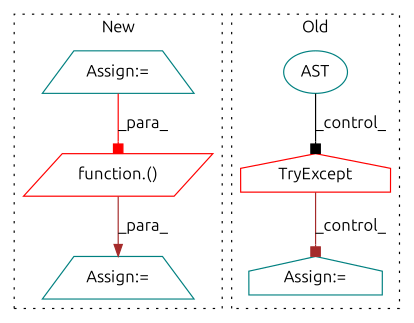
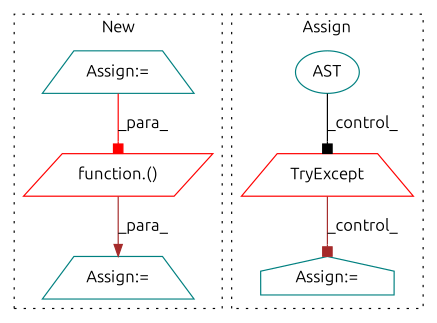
cluster "Old": label "Old" -> "Assign"
node "TryExcept": shape house -> trapezium
